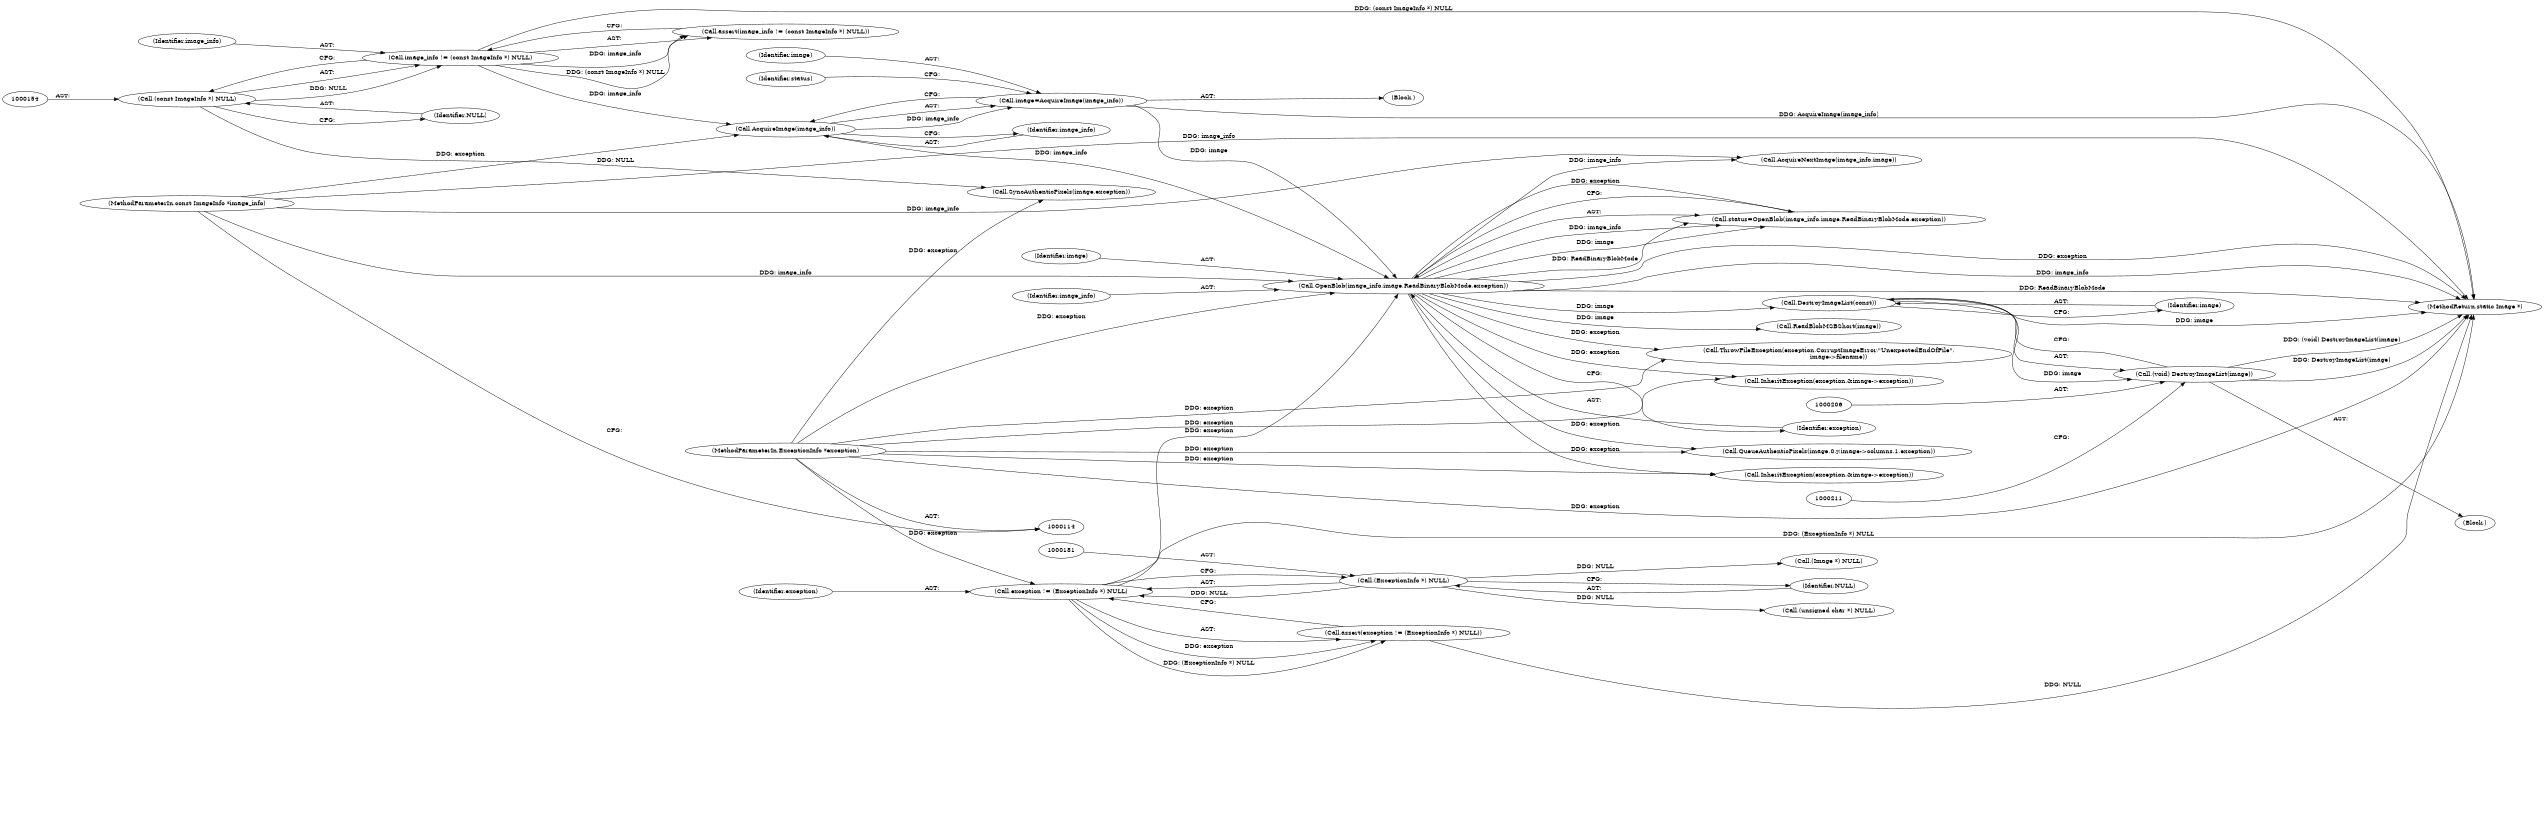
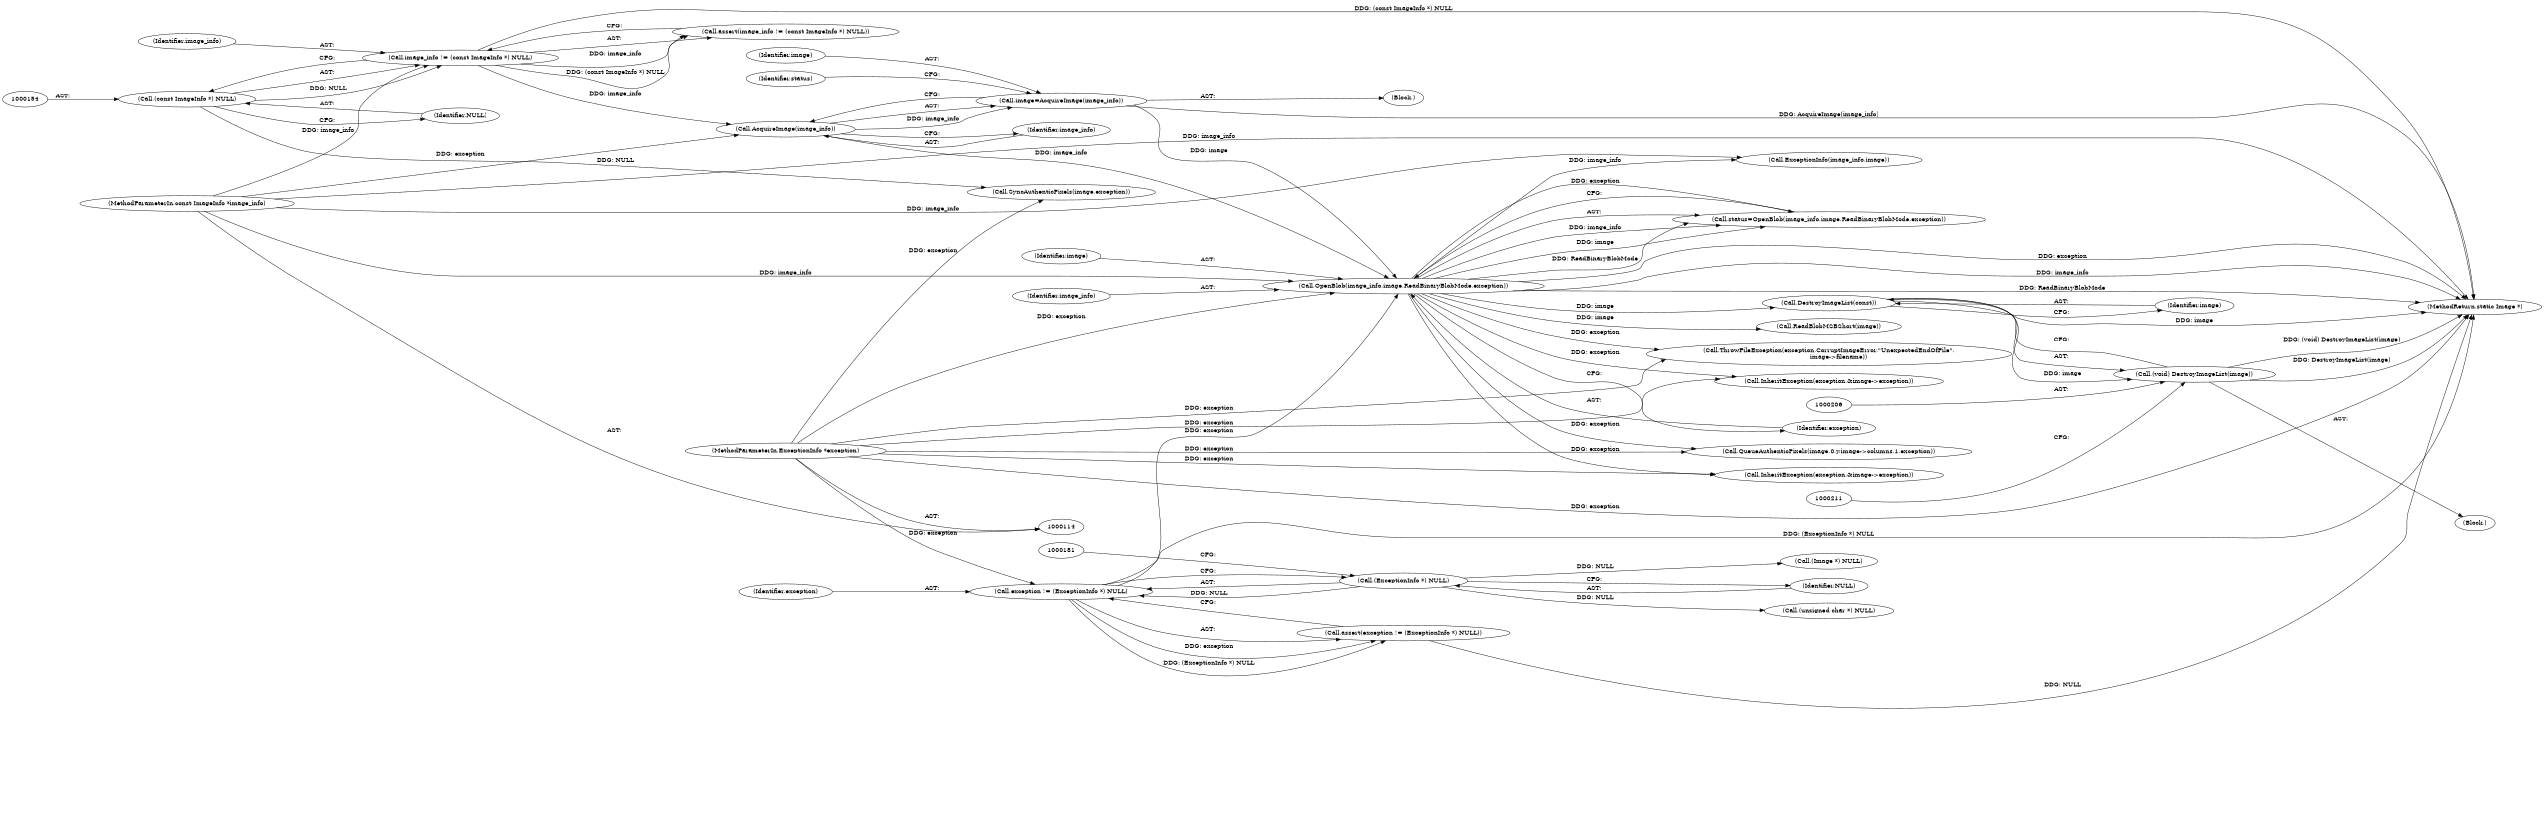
edge "(MethodParameterIn,const ImageInfo *image_info)" -> "(Call,image_info != (const ImageInfo *) NULL)": added, label "DDG: image_info"
node "(Call,AcquireNextImage(image_info,image))": label "(Call,AcquireNextImage(image_info,image))" -> "(Call,ExceptionInfo(image_info,image))"
edge "(MethodParameterIn,const ImageInfo *image_info)" -> "1000114": label "CFG: " -> "AST: "
edge "1000181" -> "(Call,(ExceptionInfo *) NULL)": label "AST: " -> "CFG: "
